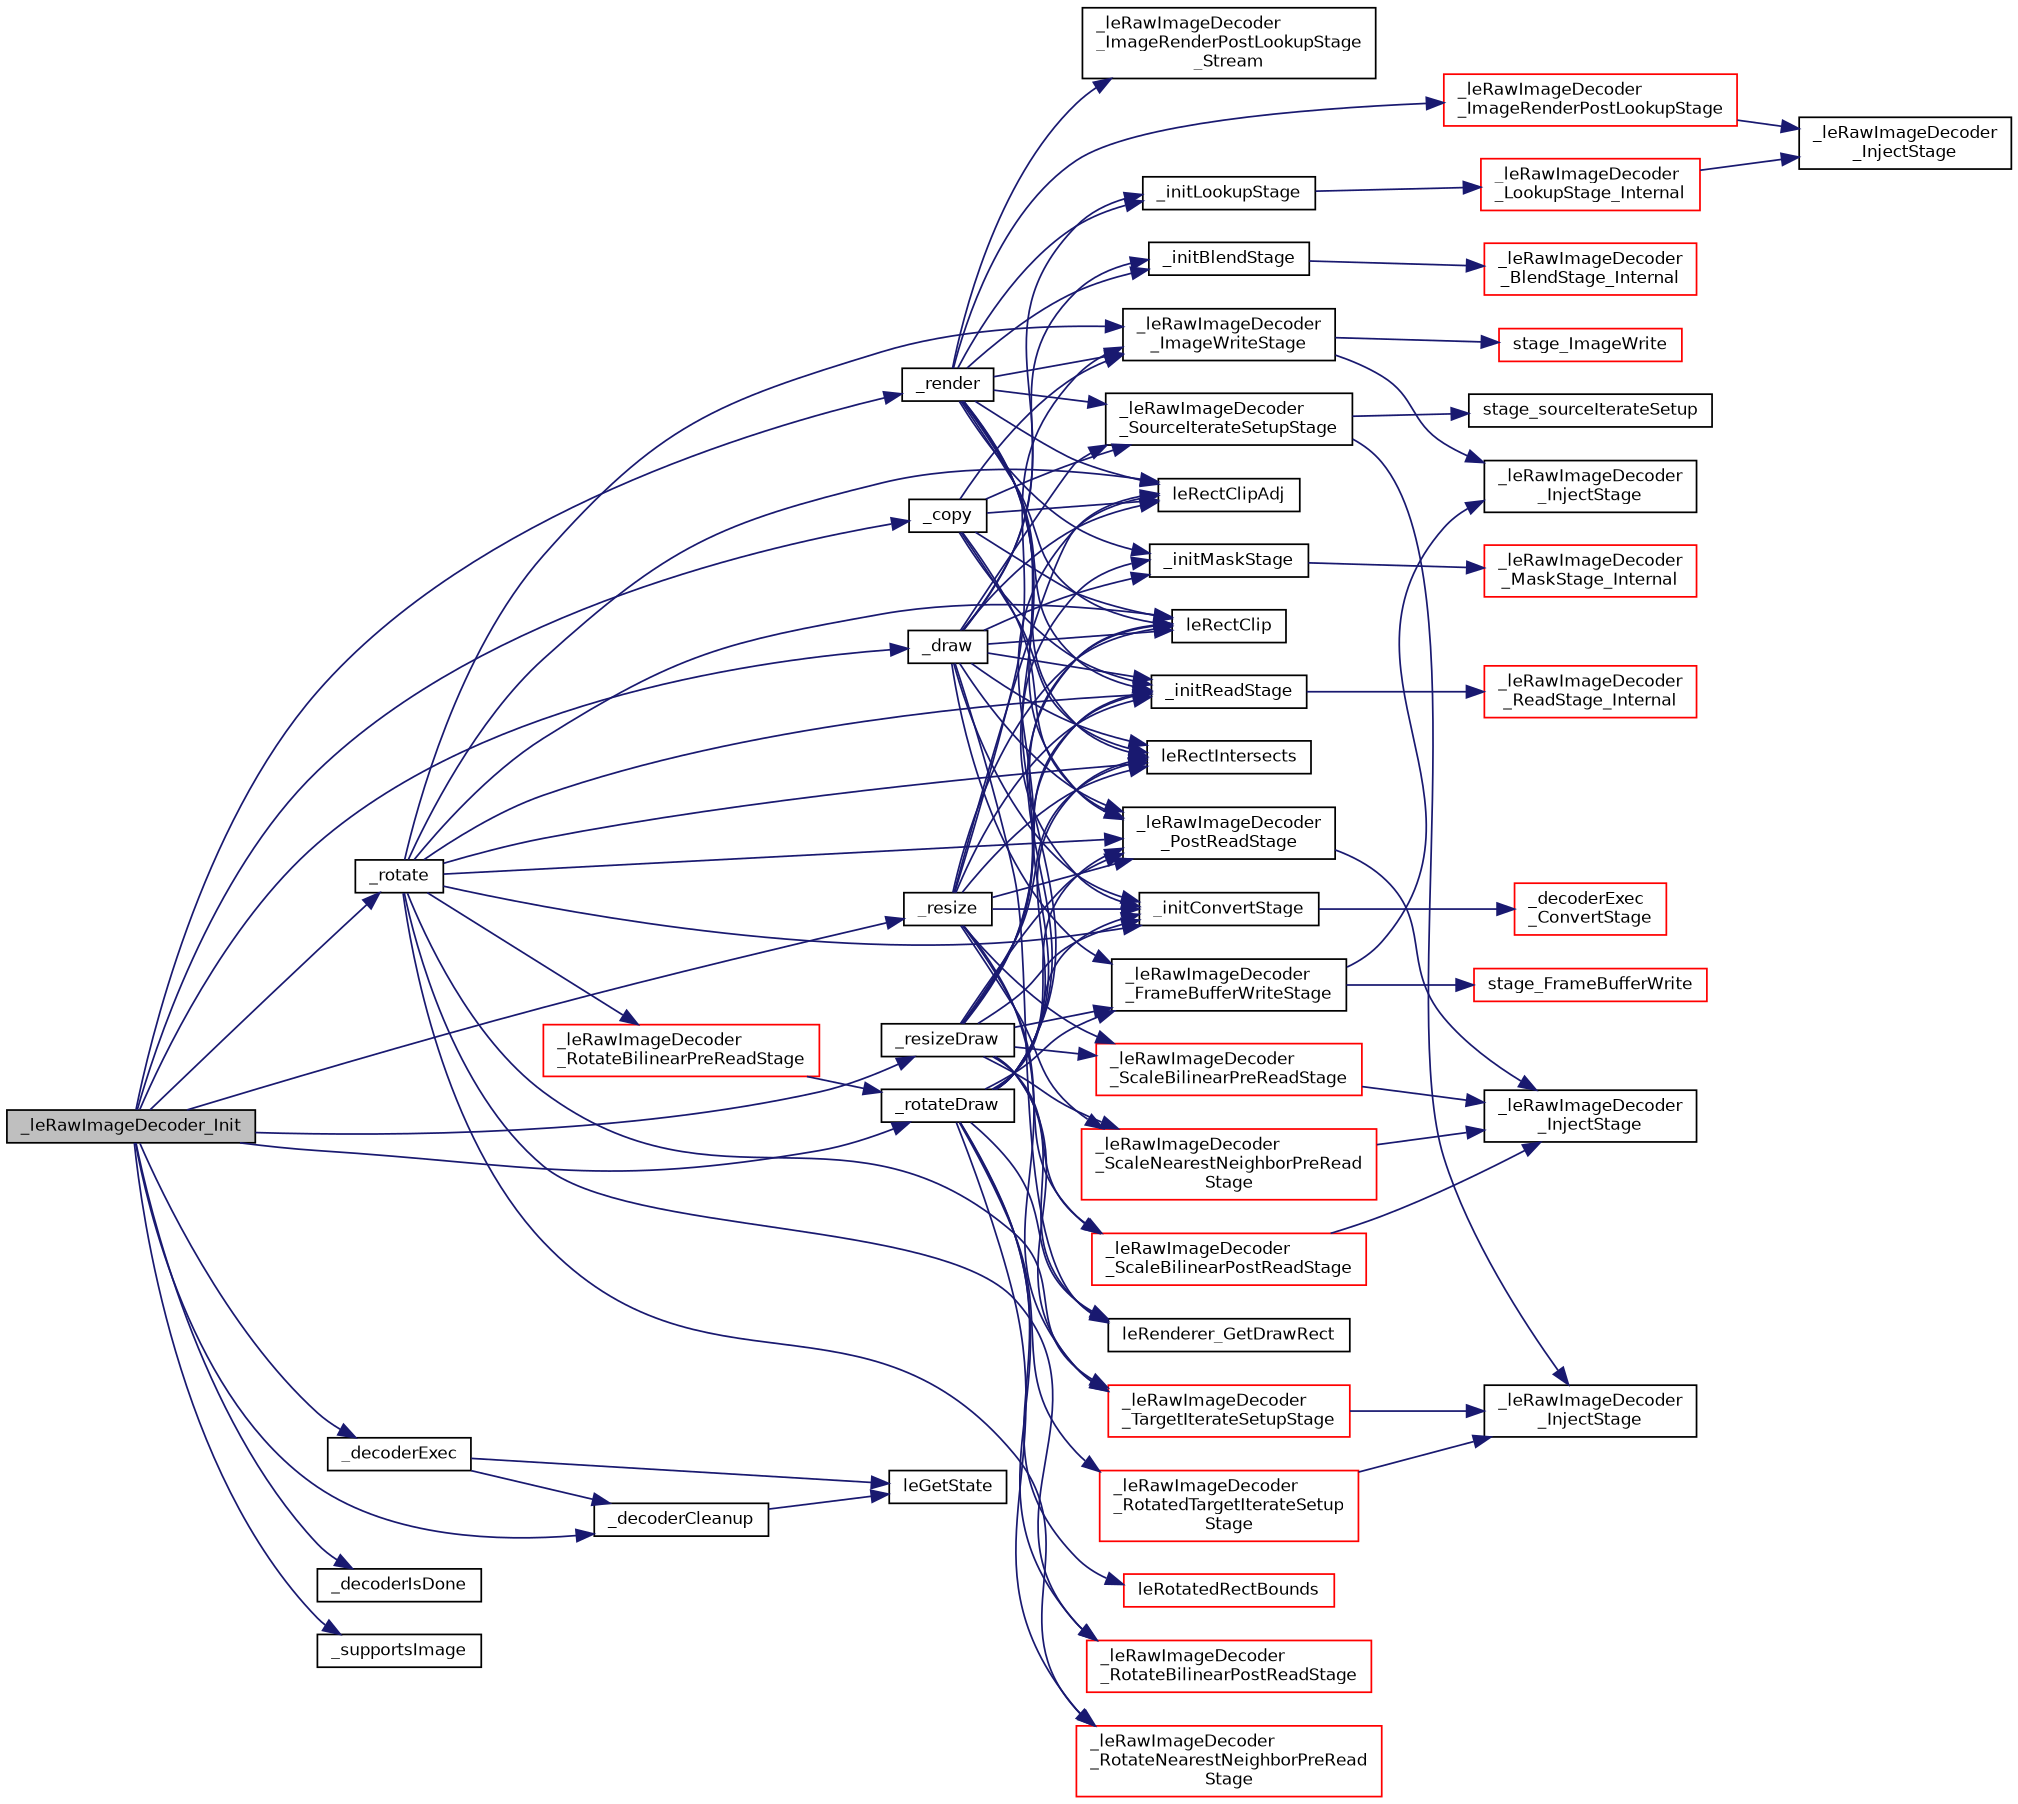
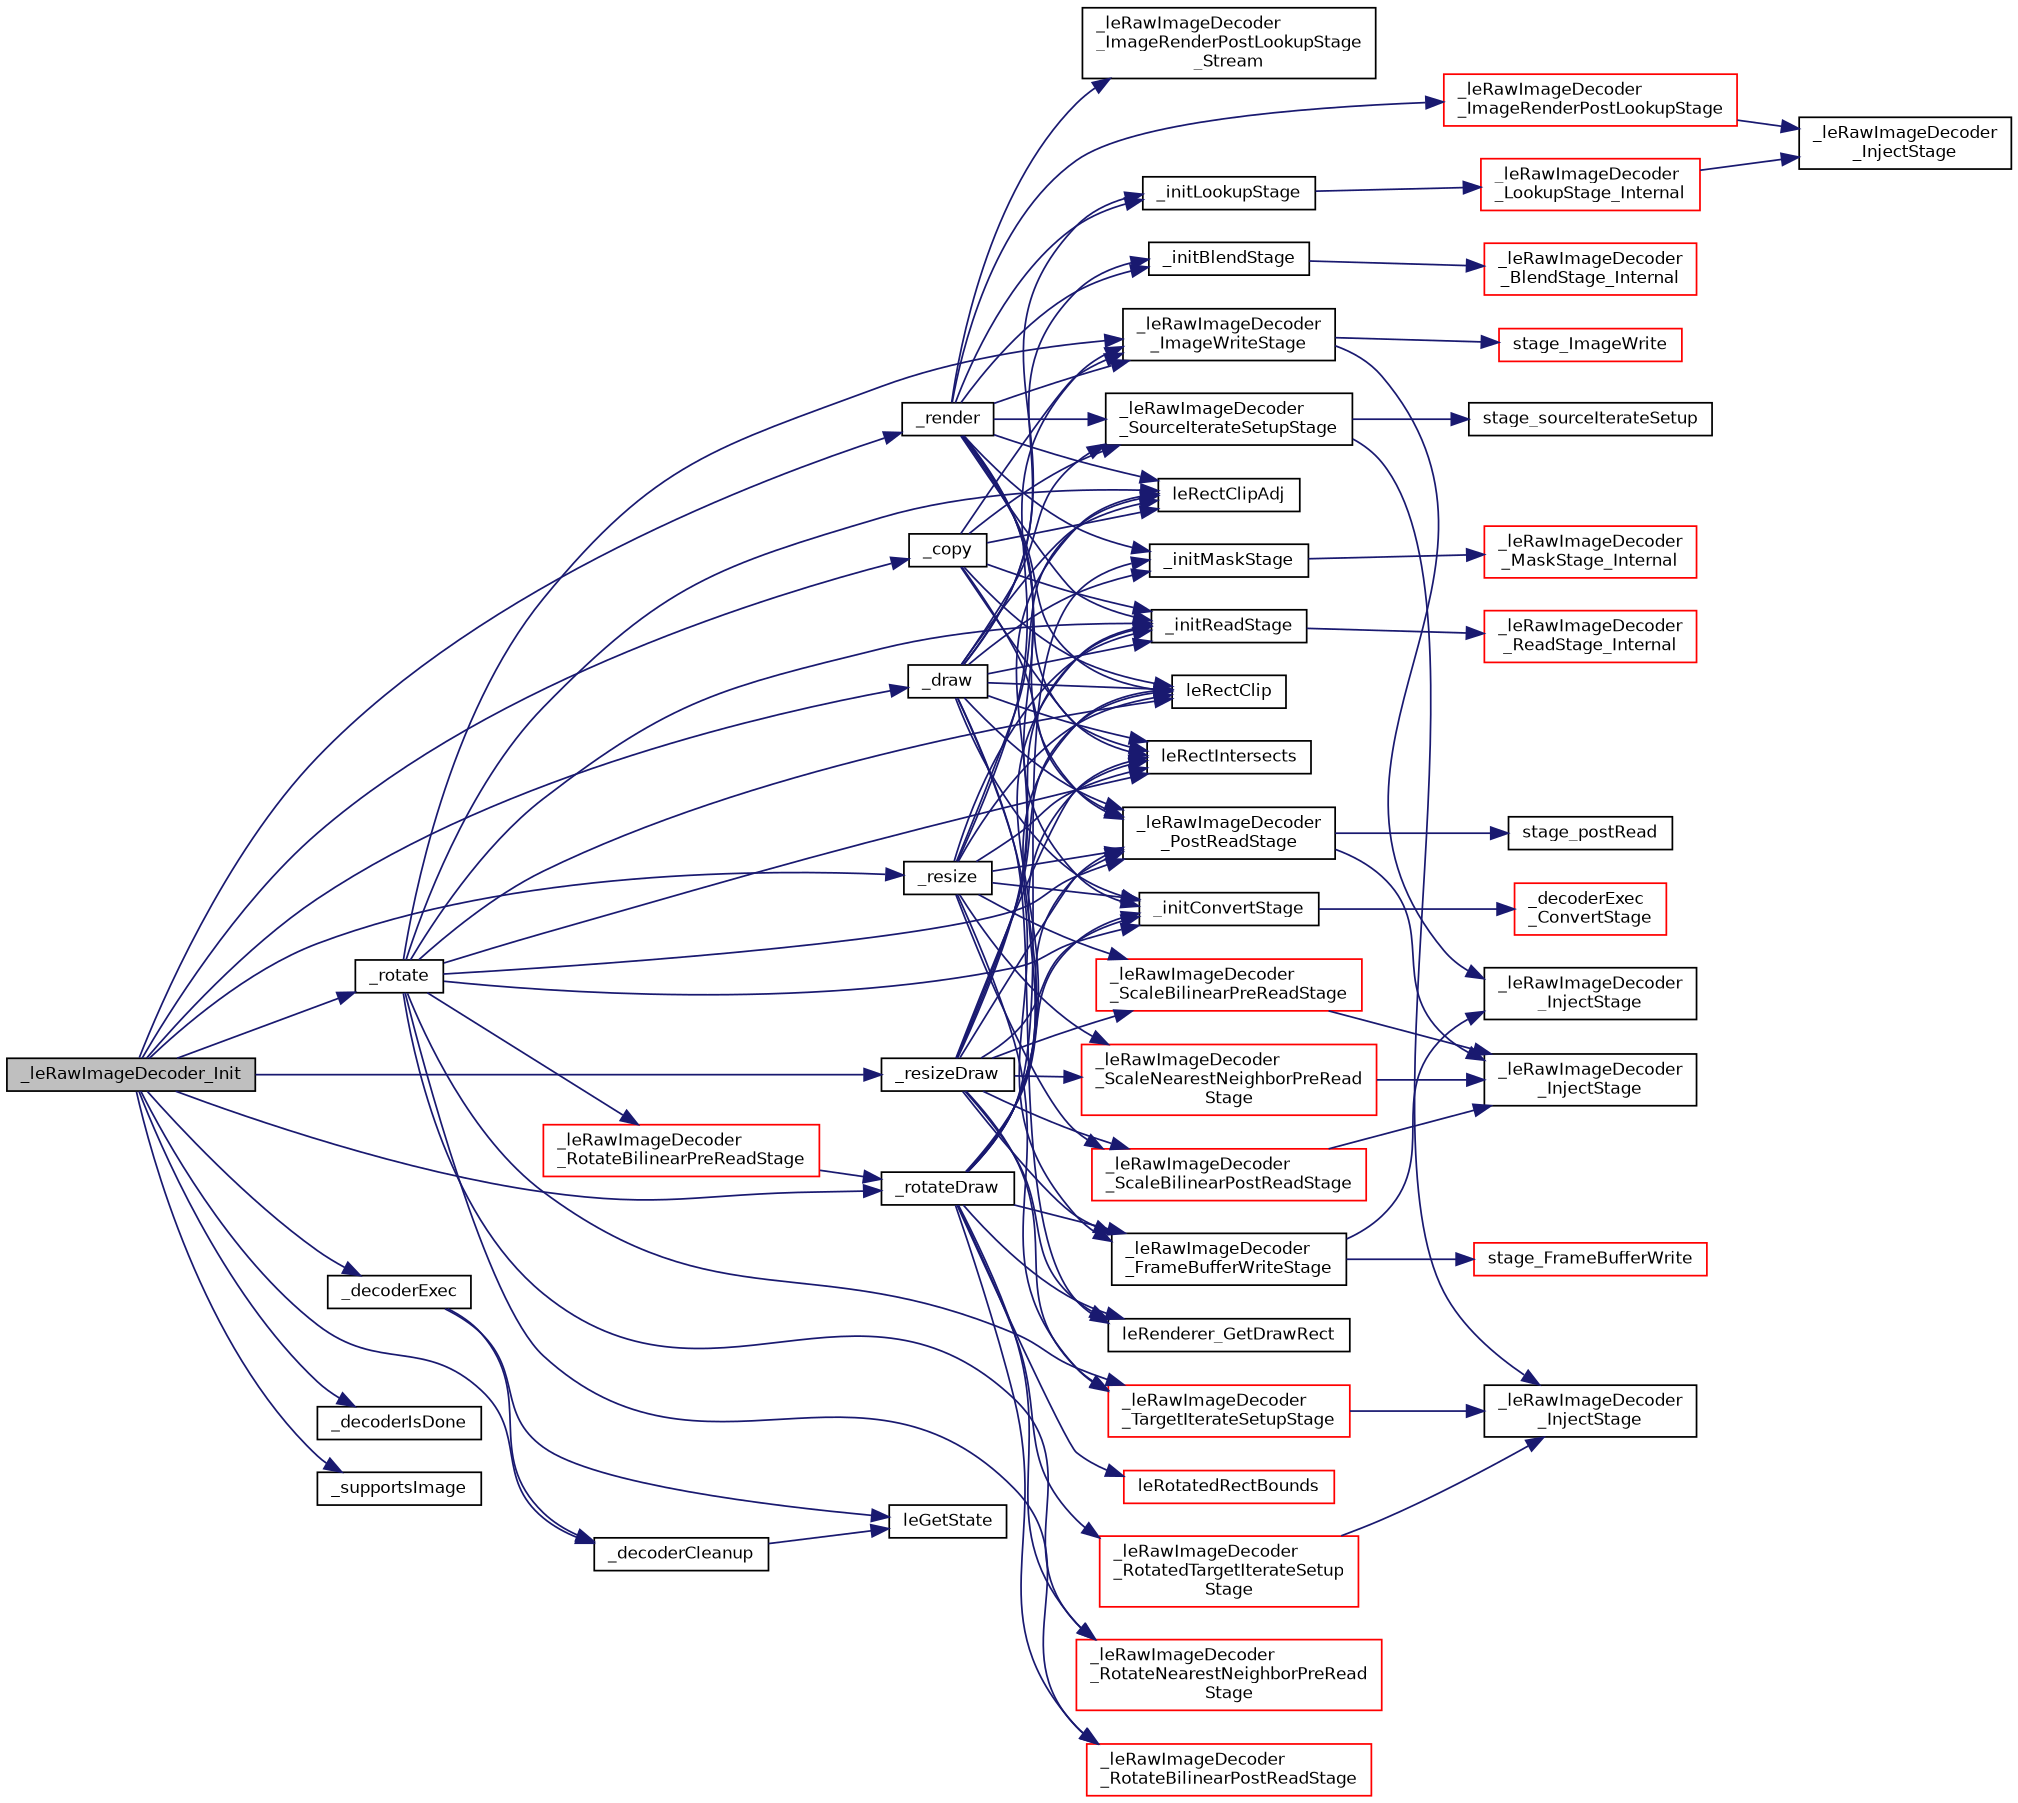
node "stage_postRead": added
